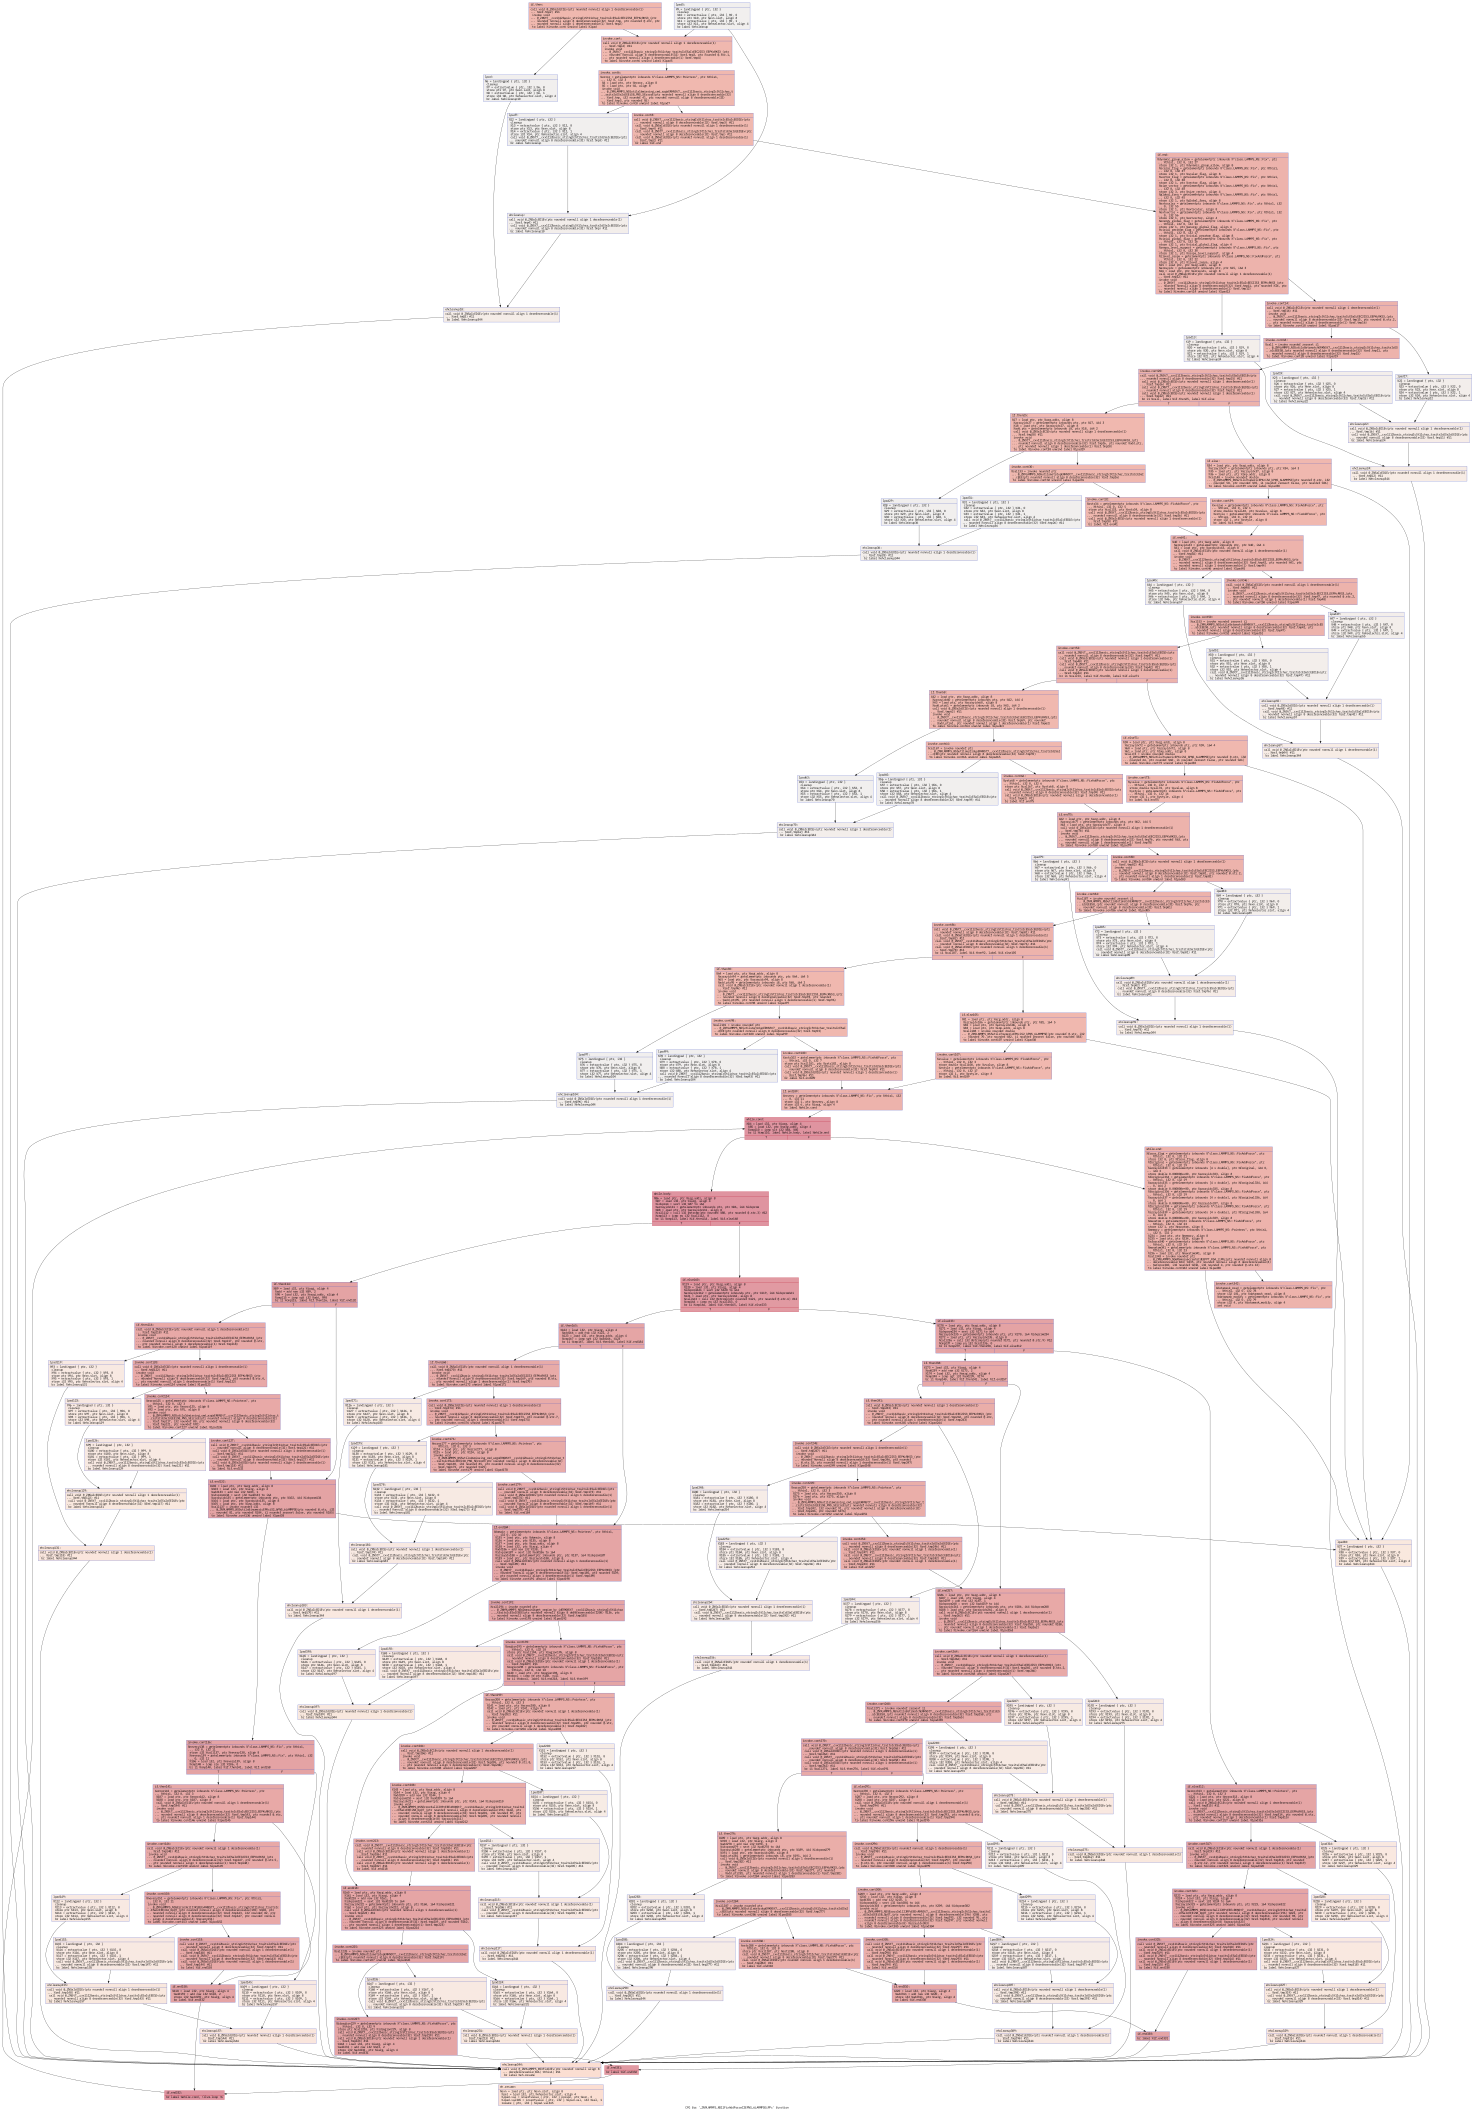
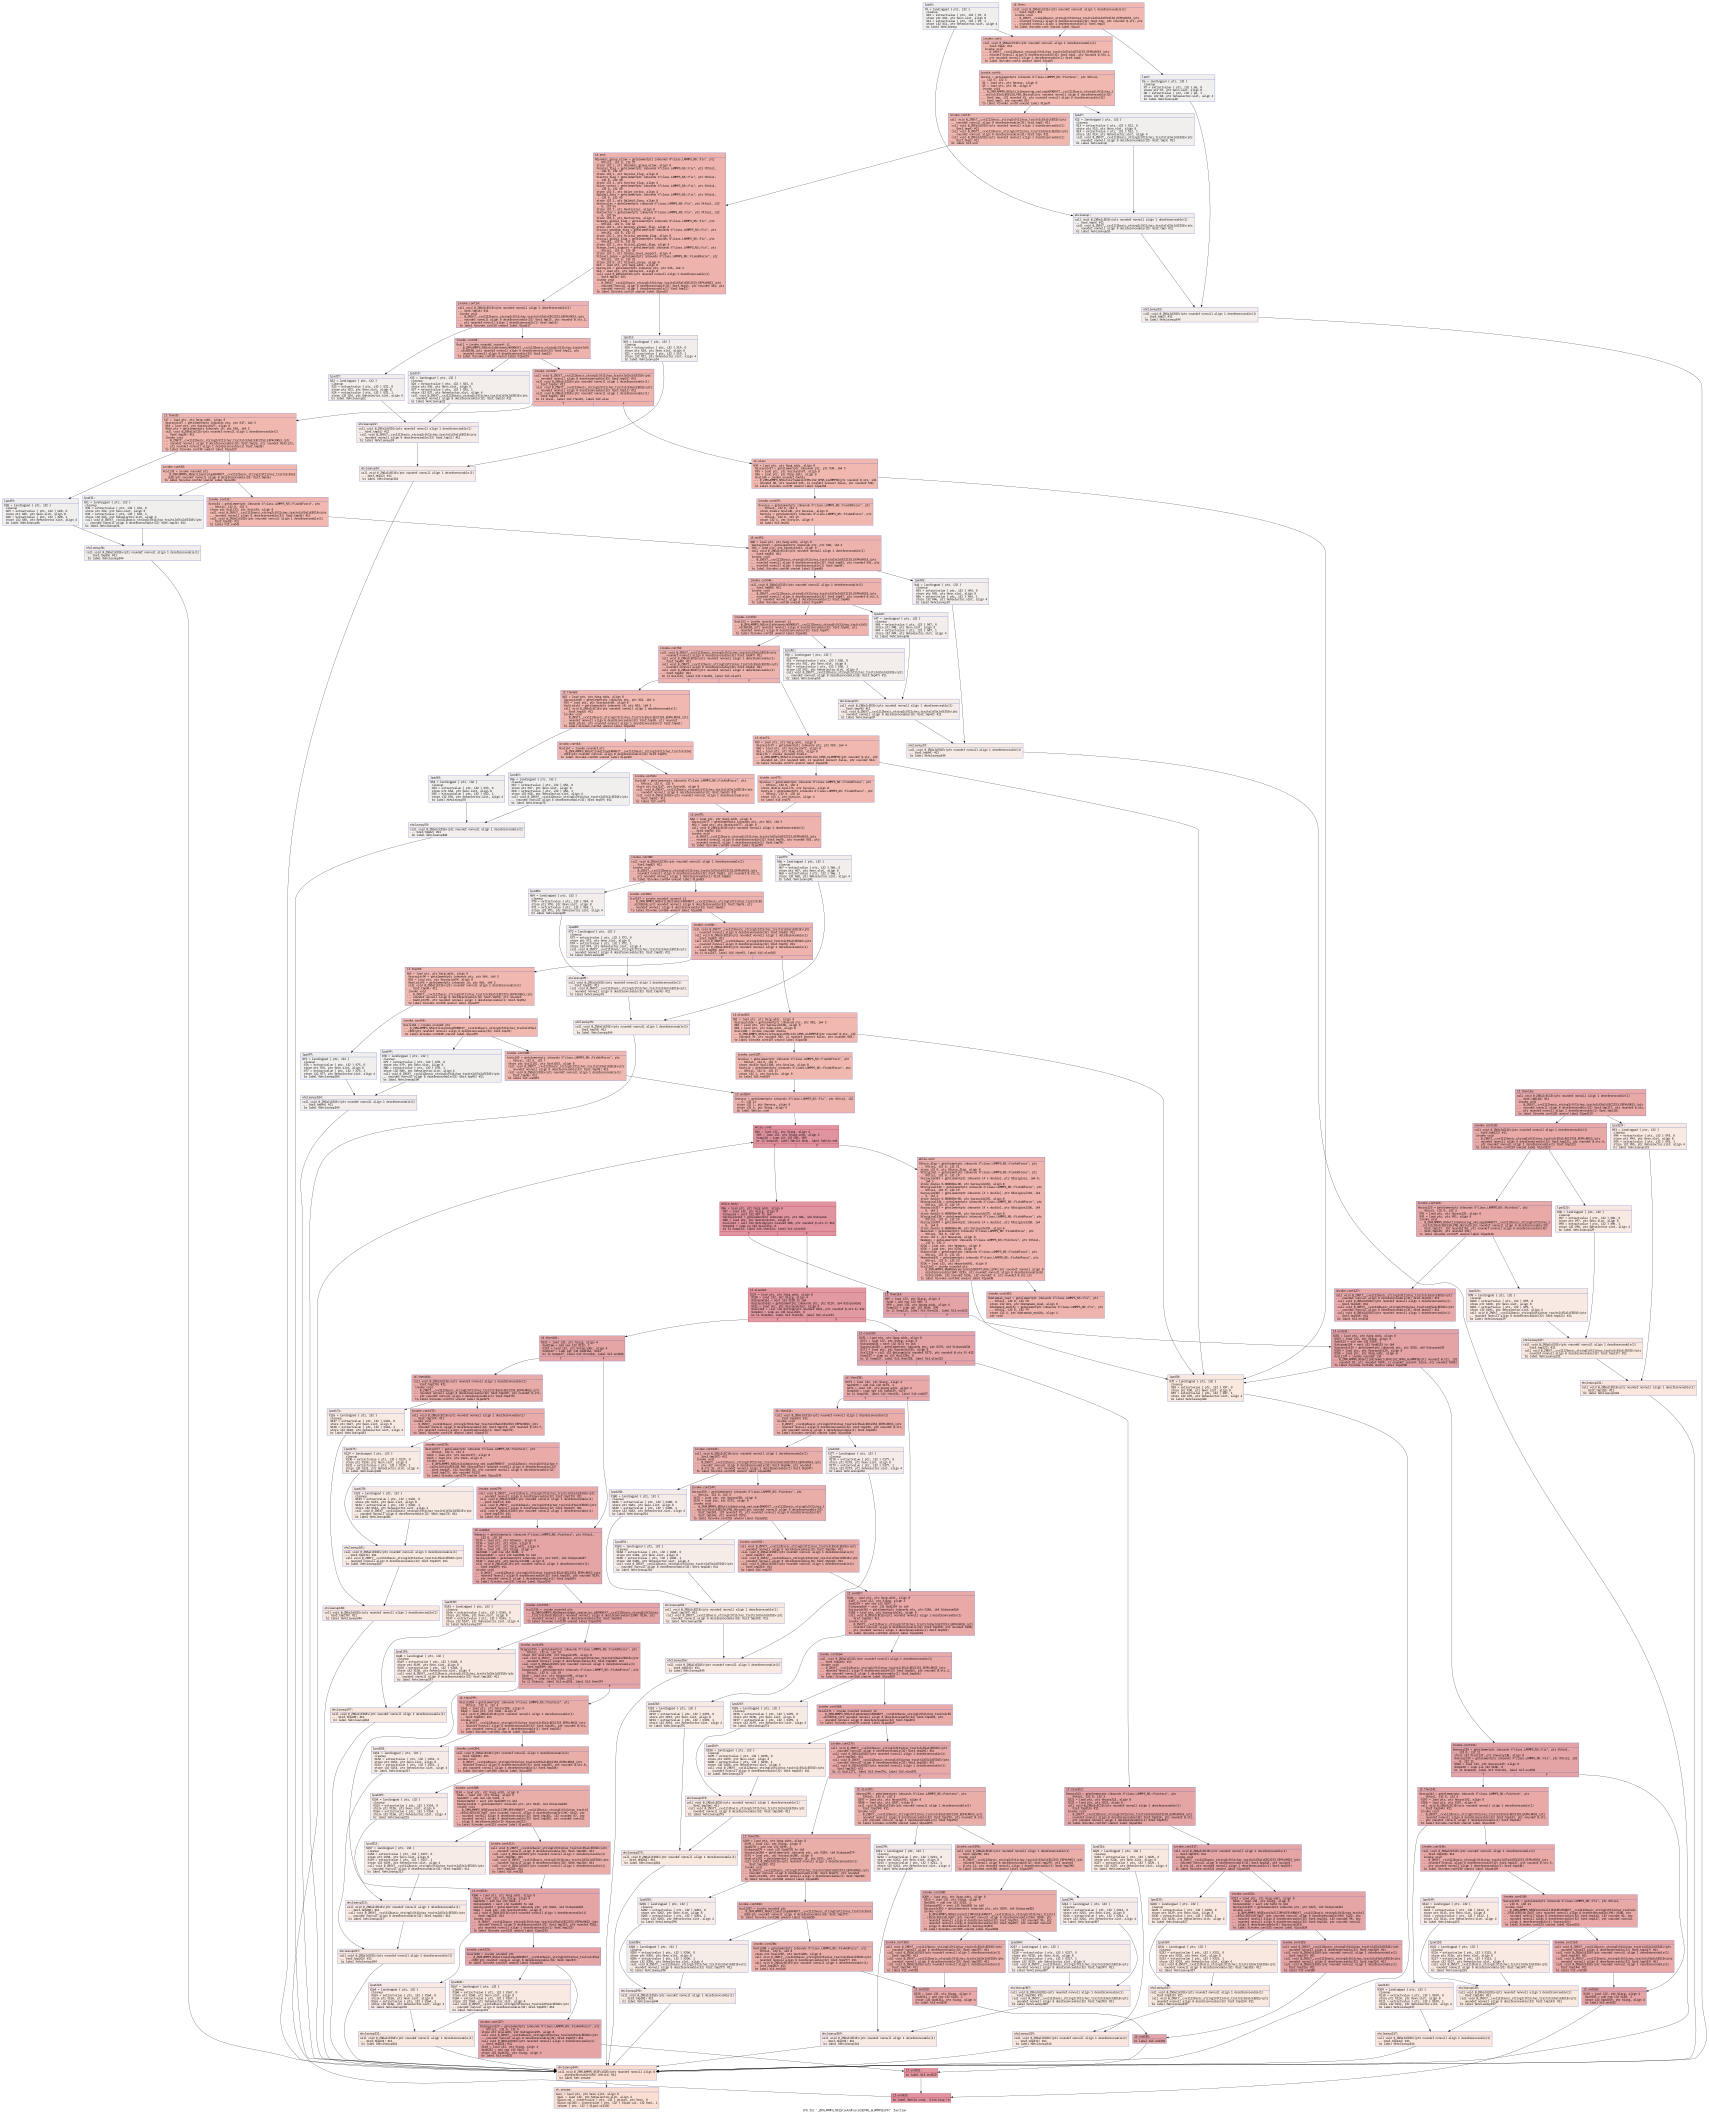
edge "if.then114:" -> "if.then116:": removed
